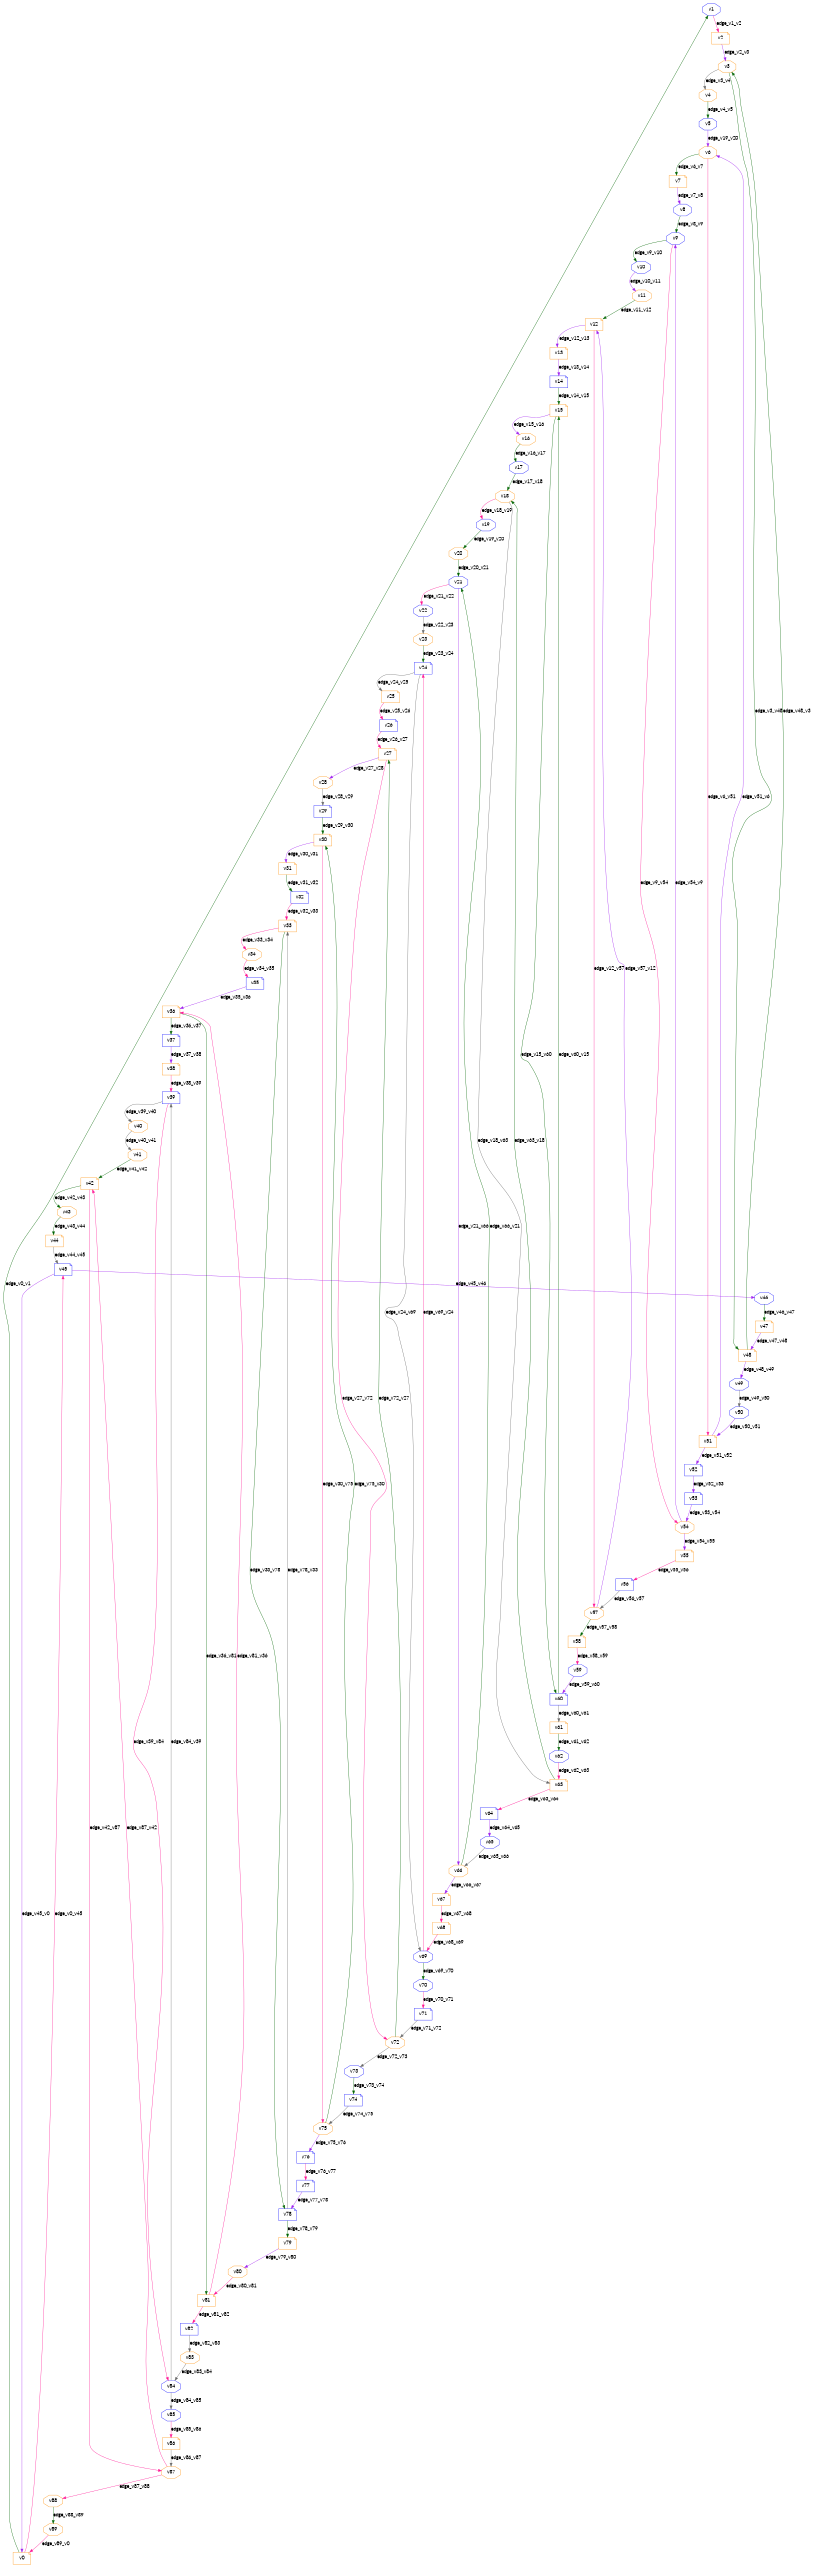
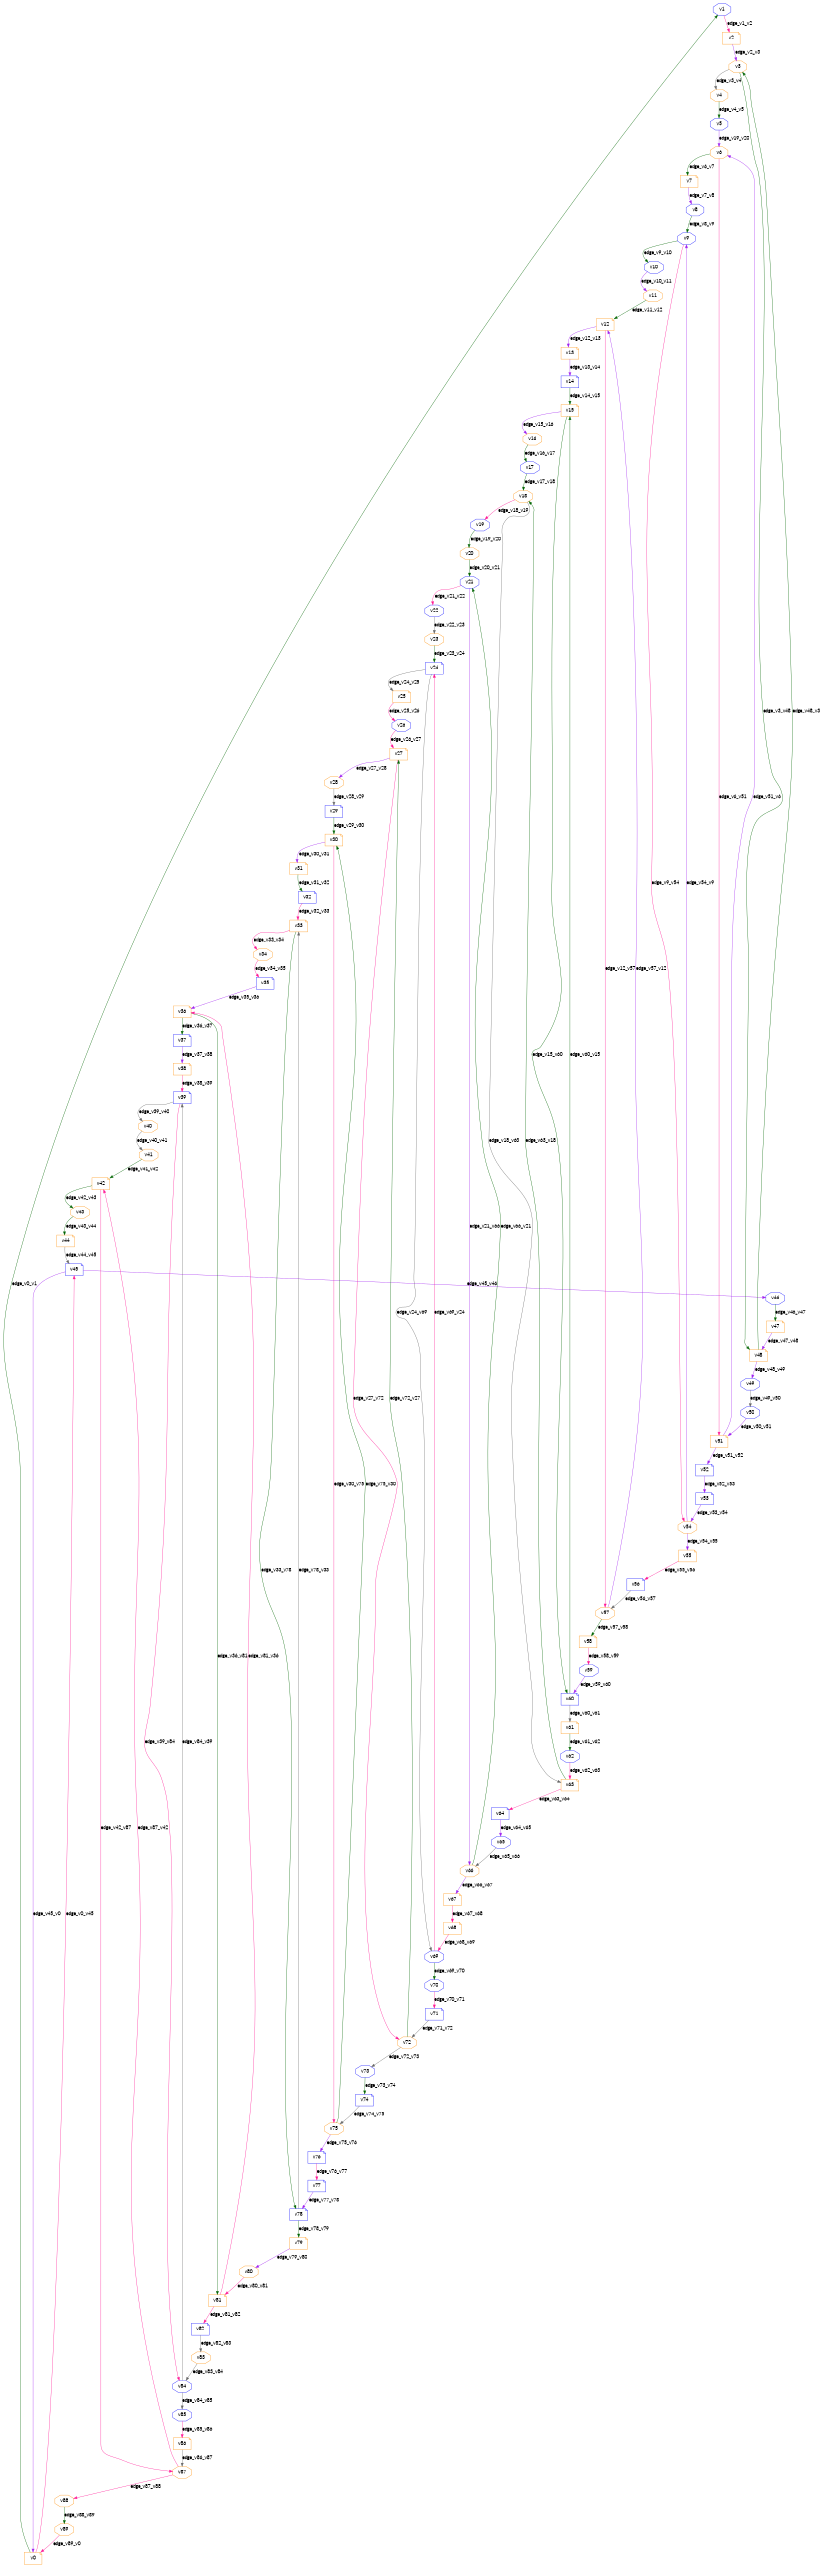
node "v26": shape note -> octagon
